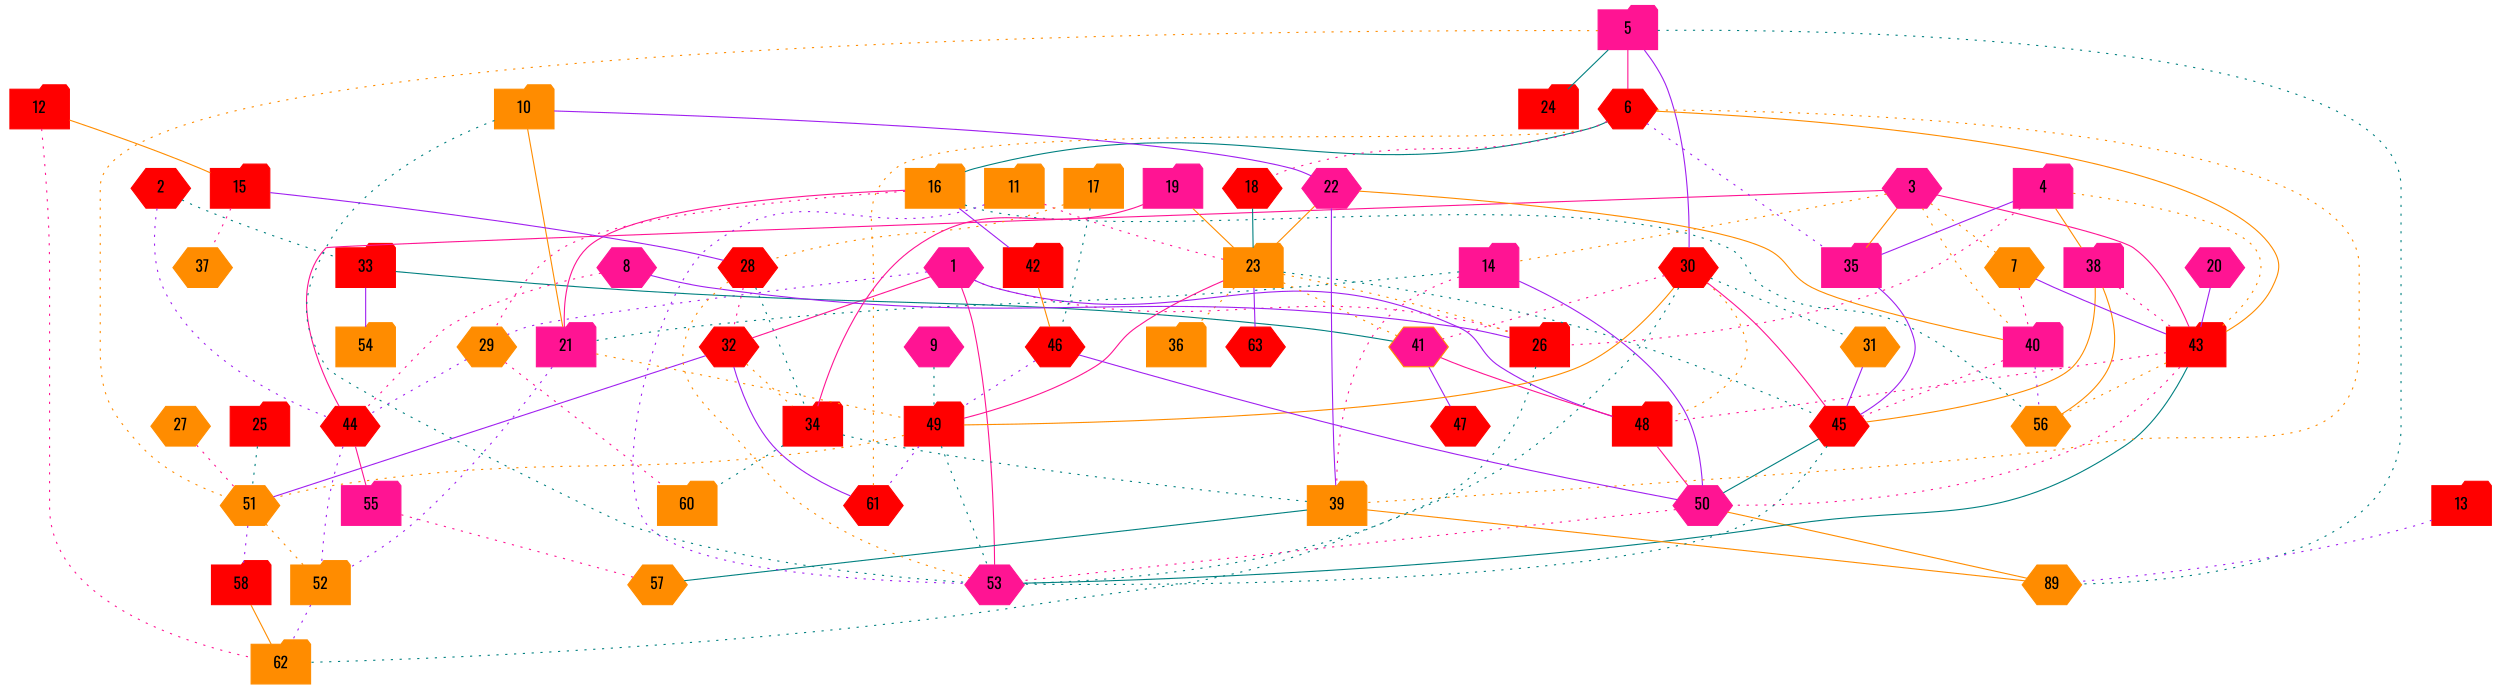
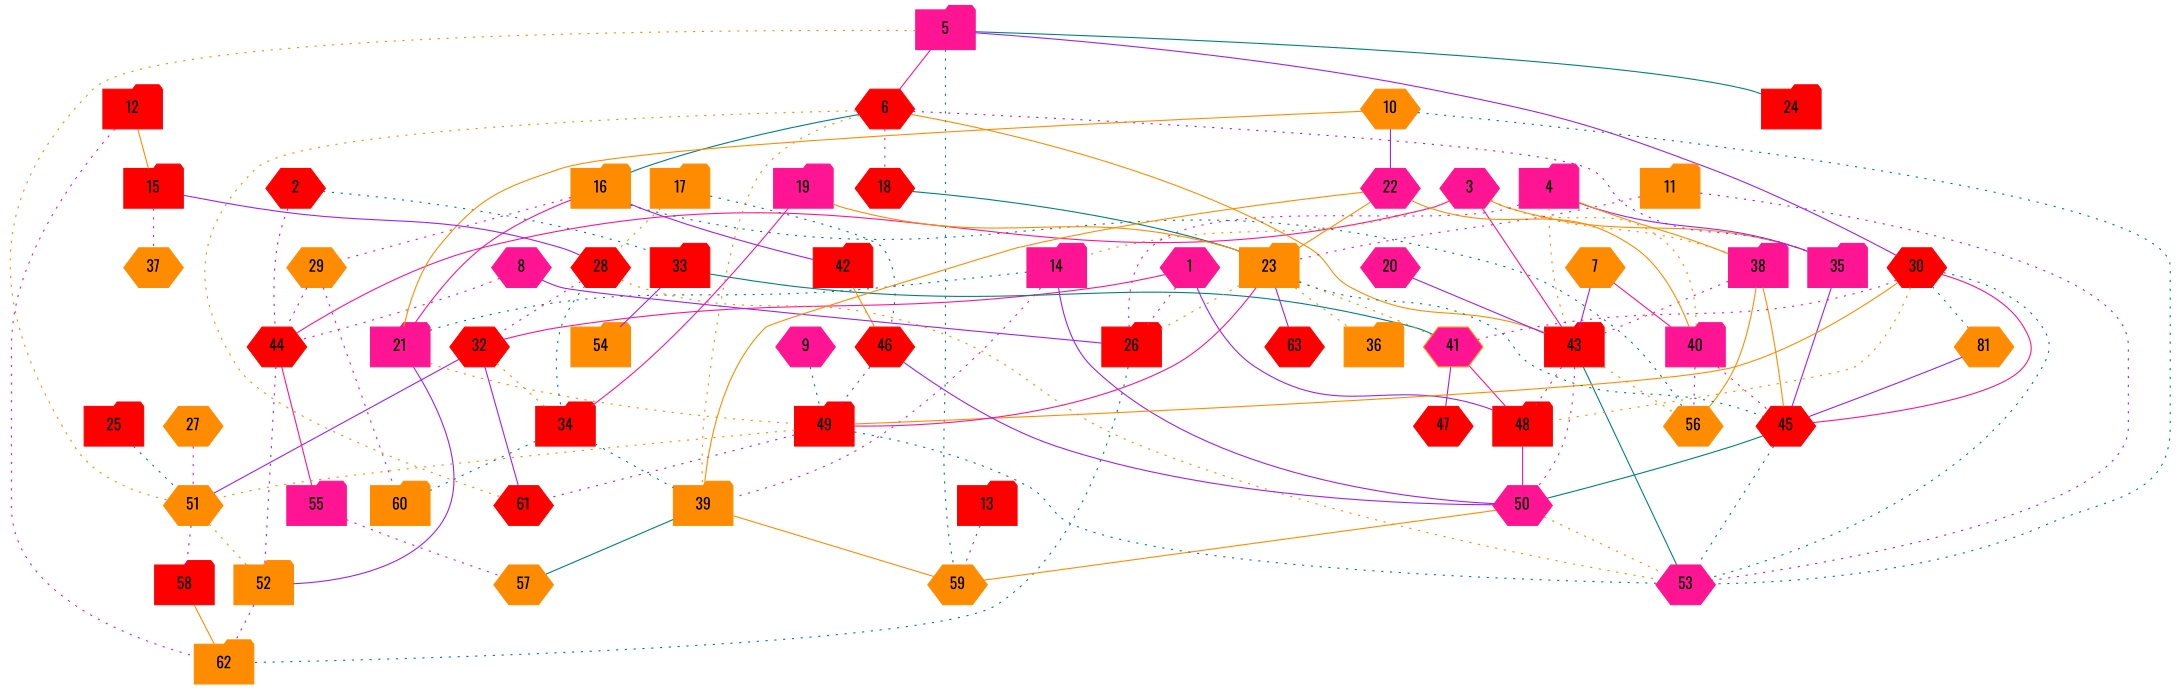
node "10": shape folder -> hexagon
edge "3" -- "7": now "3" -- "38"
edge "1" -- "29": removed
edge "7" -- "40": style dotted -> solid
edge "22" -- "39": color purple -> darkorange
node "31": label "31" -> "81"
edge "1" -- "53": removed
edge "21" -- "52": style dotted -> solid
edge "50" -- "53": color deeppink -> darkorange
node "89": label "89" -> "59"
